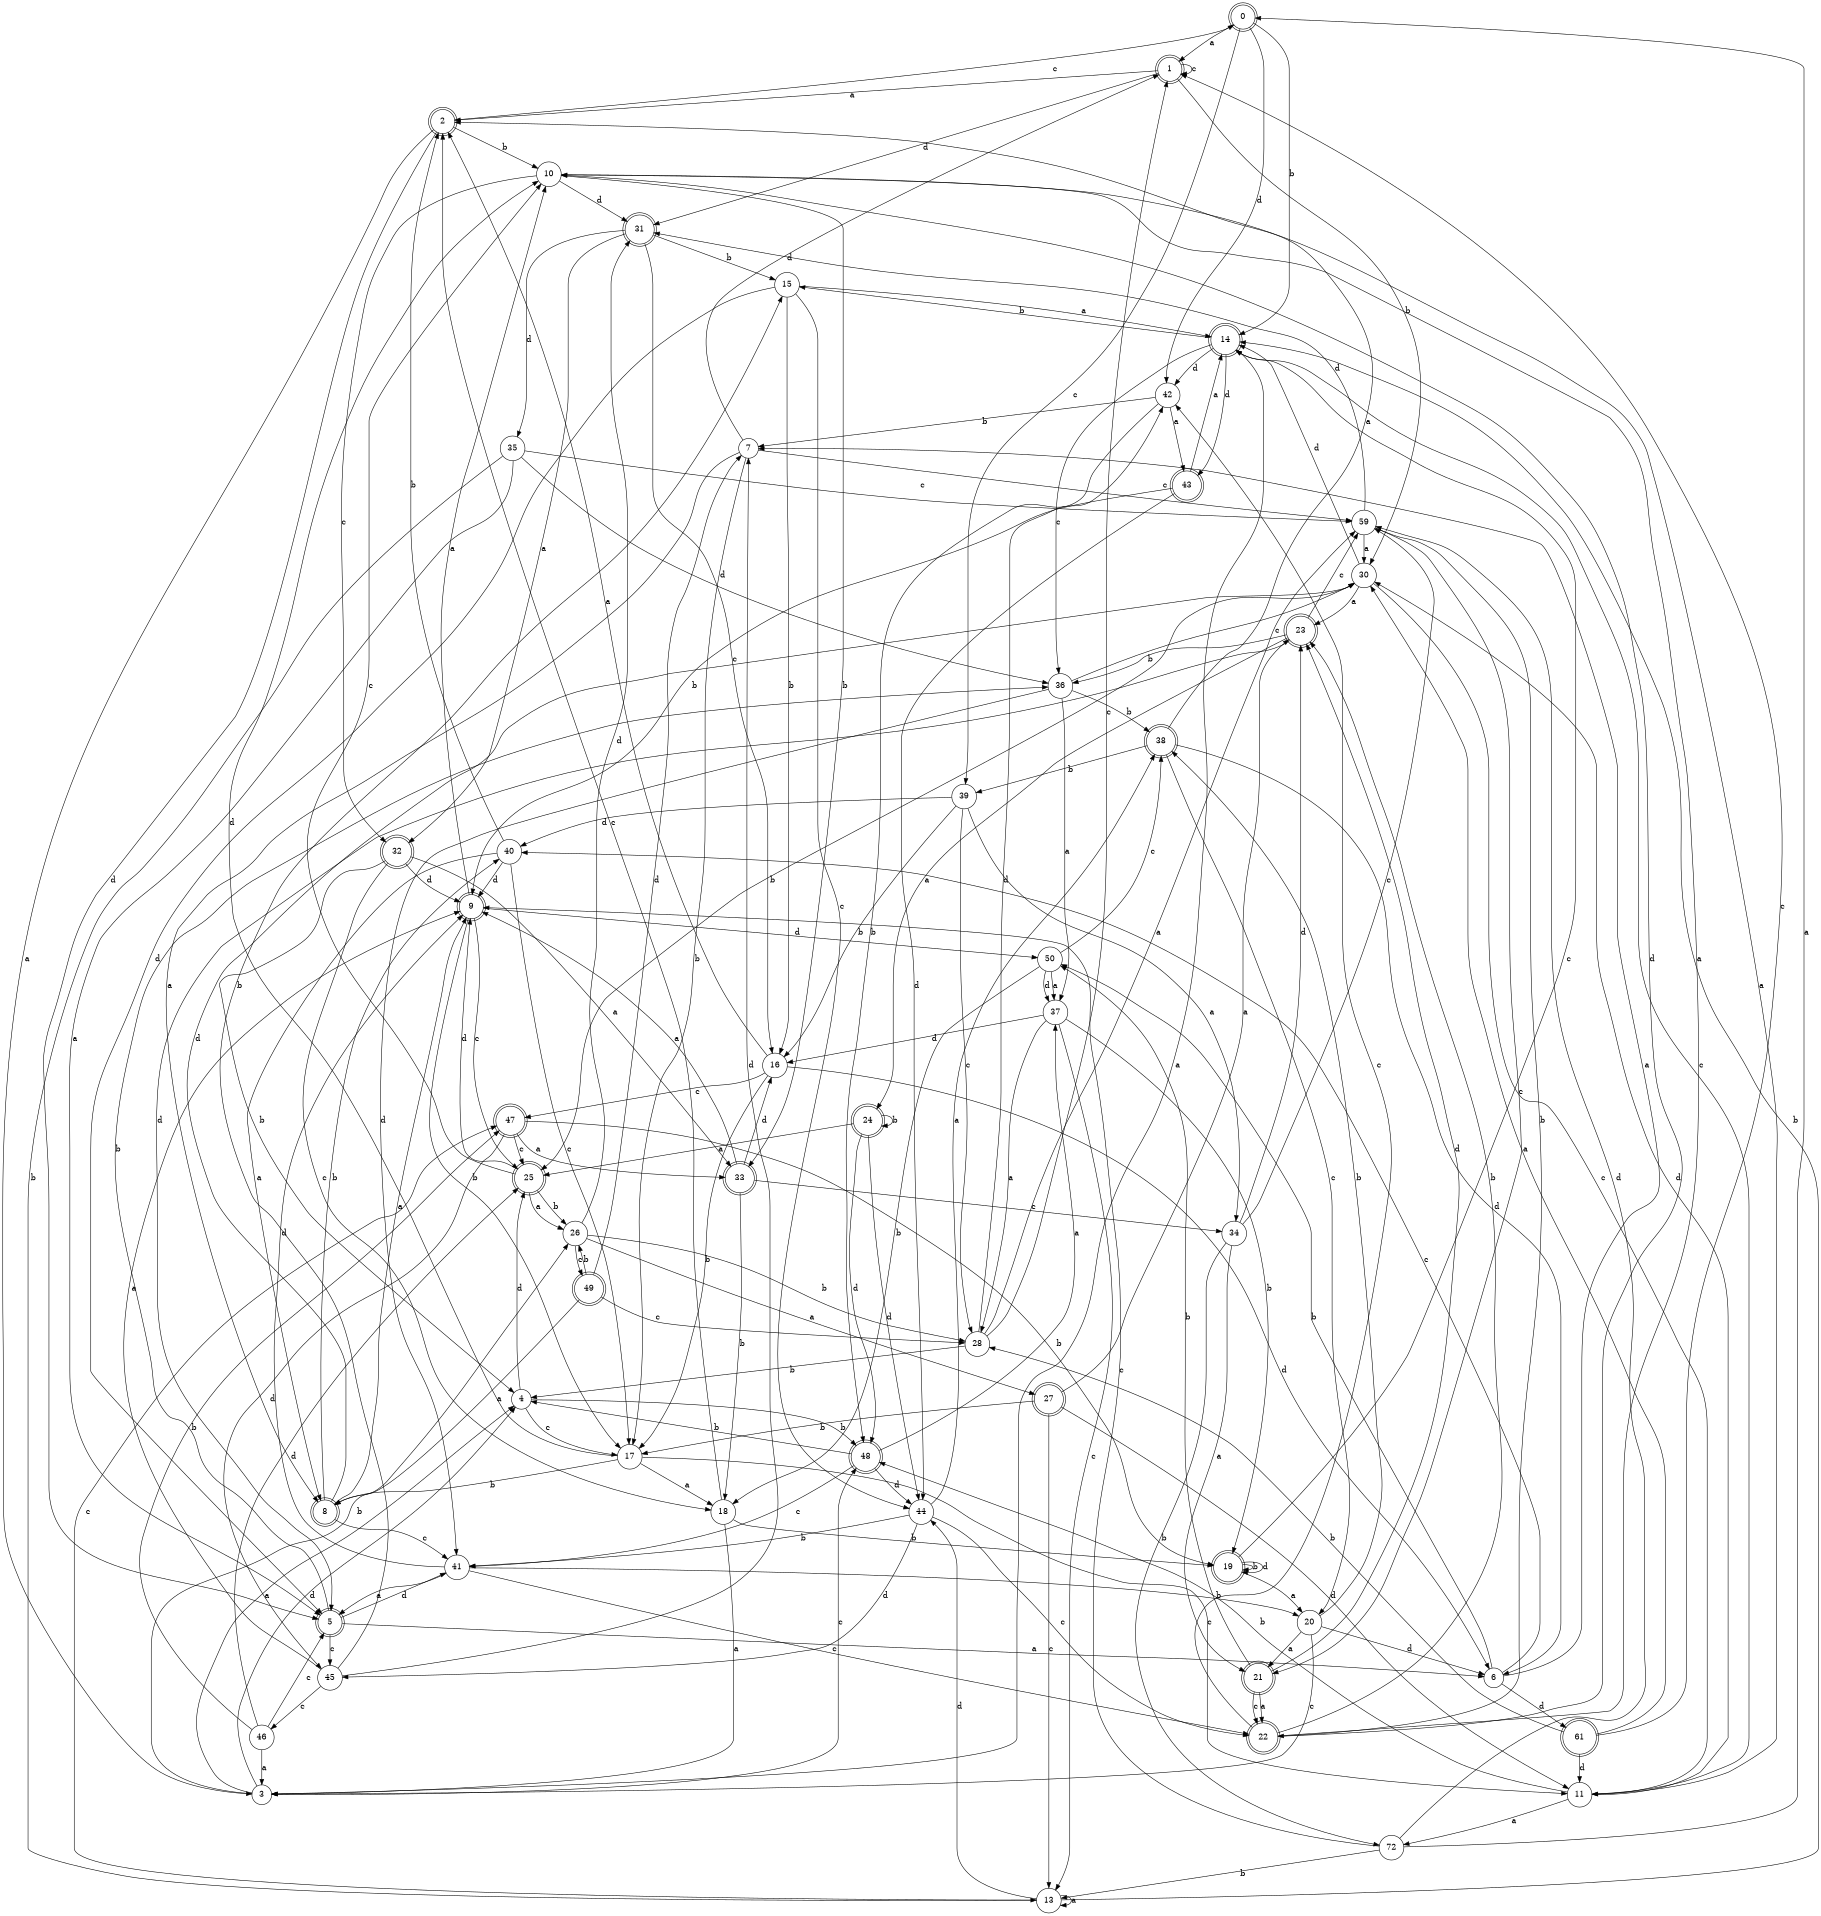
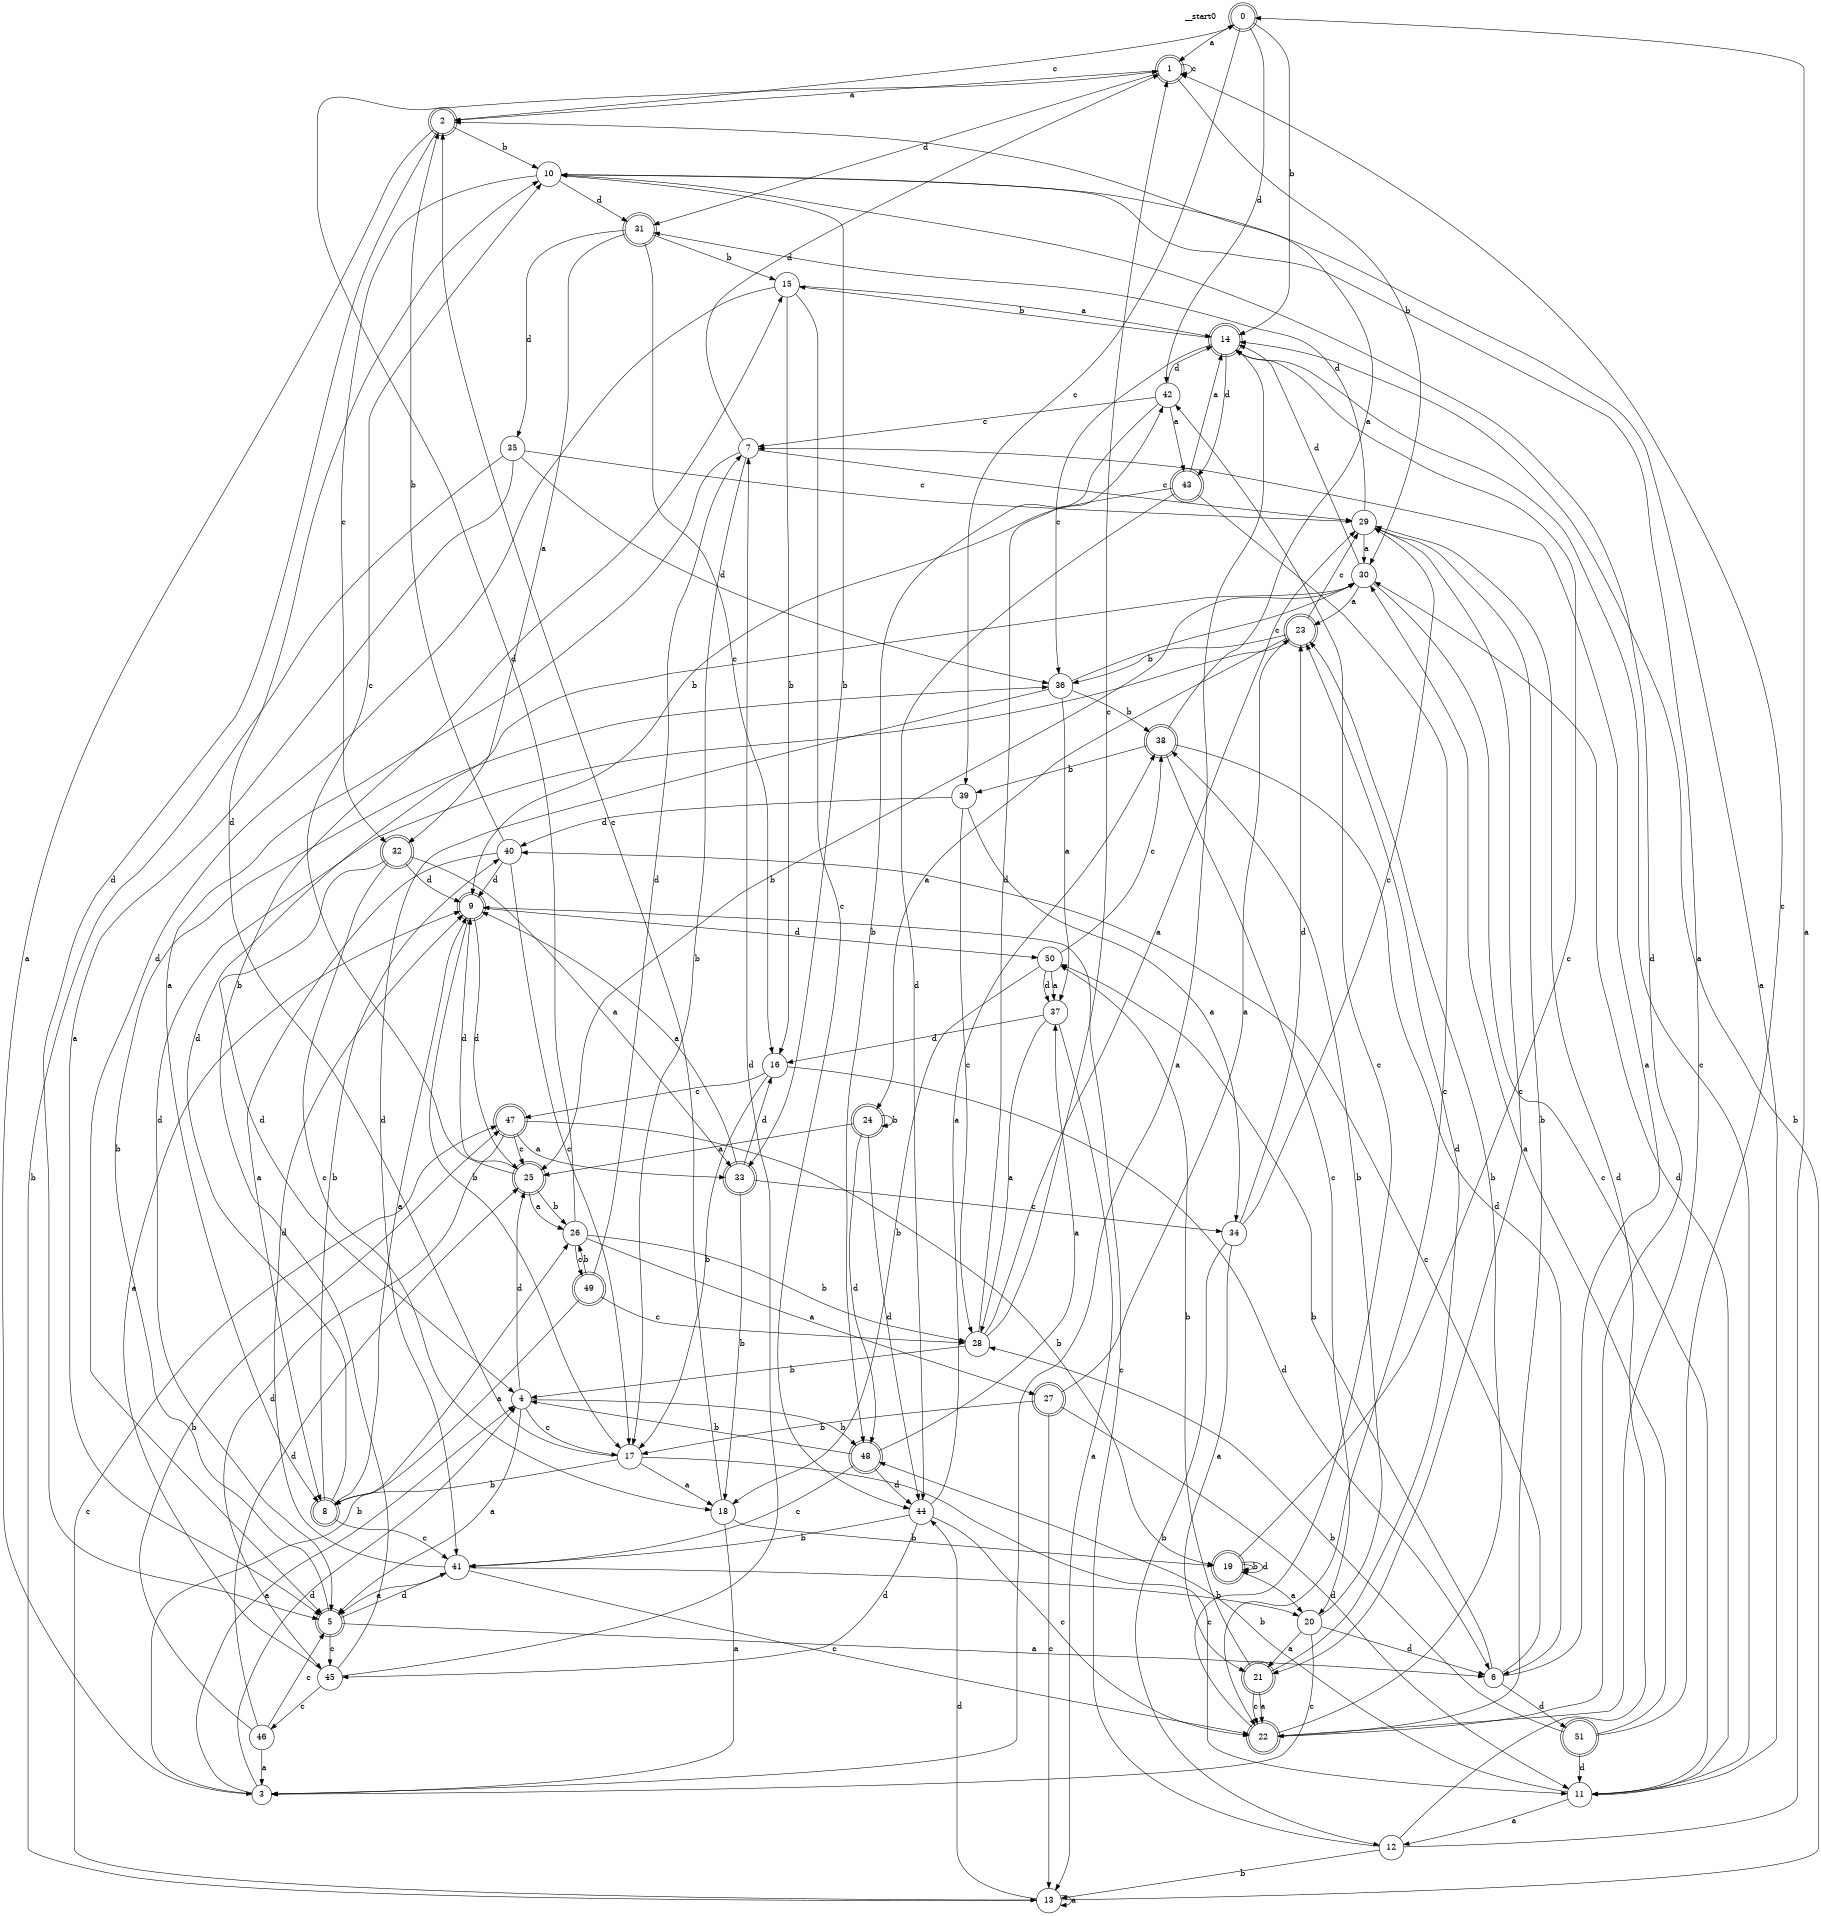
node "__start0": added
edge "14" -> "42": reversed
edge "42" -> "7": label "b" -> "c"
node "59": label "59" -> "29"
edge "9" -> "10": removed, label "a"
edge "16" -> "2": removed, label "a"
edge "26" -> "31": now "26" -> "1"
edge "39" -> "16": removed, label "b"
edge "9" -> "25": label "c" -> "d"
edge "43" -> "22": added, label "c"
edge "32" -> "4": label "b" -> "d"
edge "37" -> "19": removed, label "b"
edge "37" -> "13": label "c" -> "a"
edge "4" -> "5": added, label "a"
node "61": label "61" -> "51"
edge "3" -> "48": removed, label "c"
node "72": label "72" -> "12"
